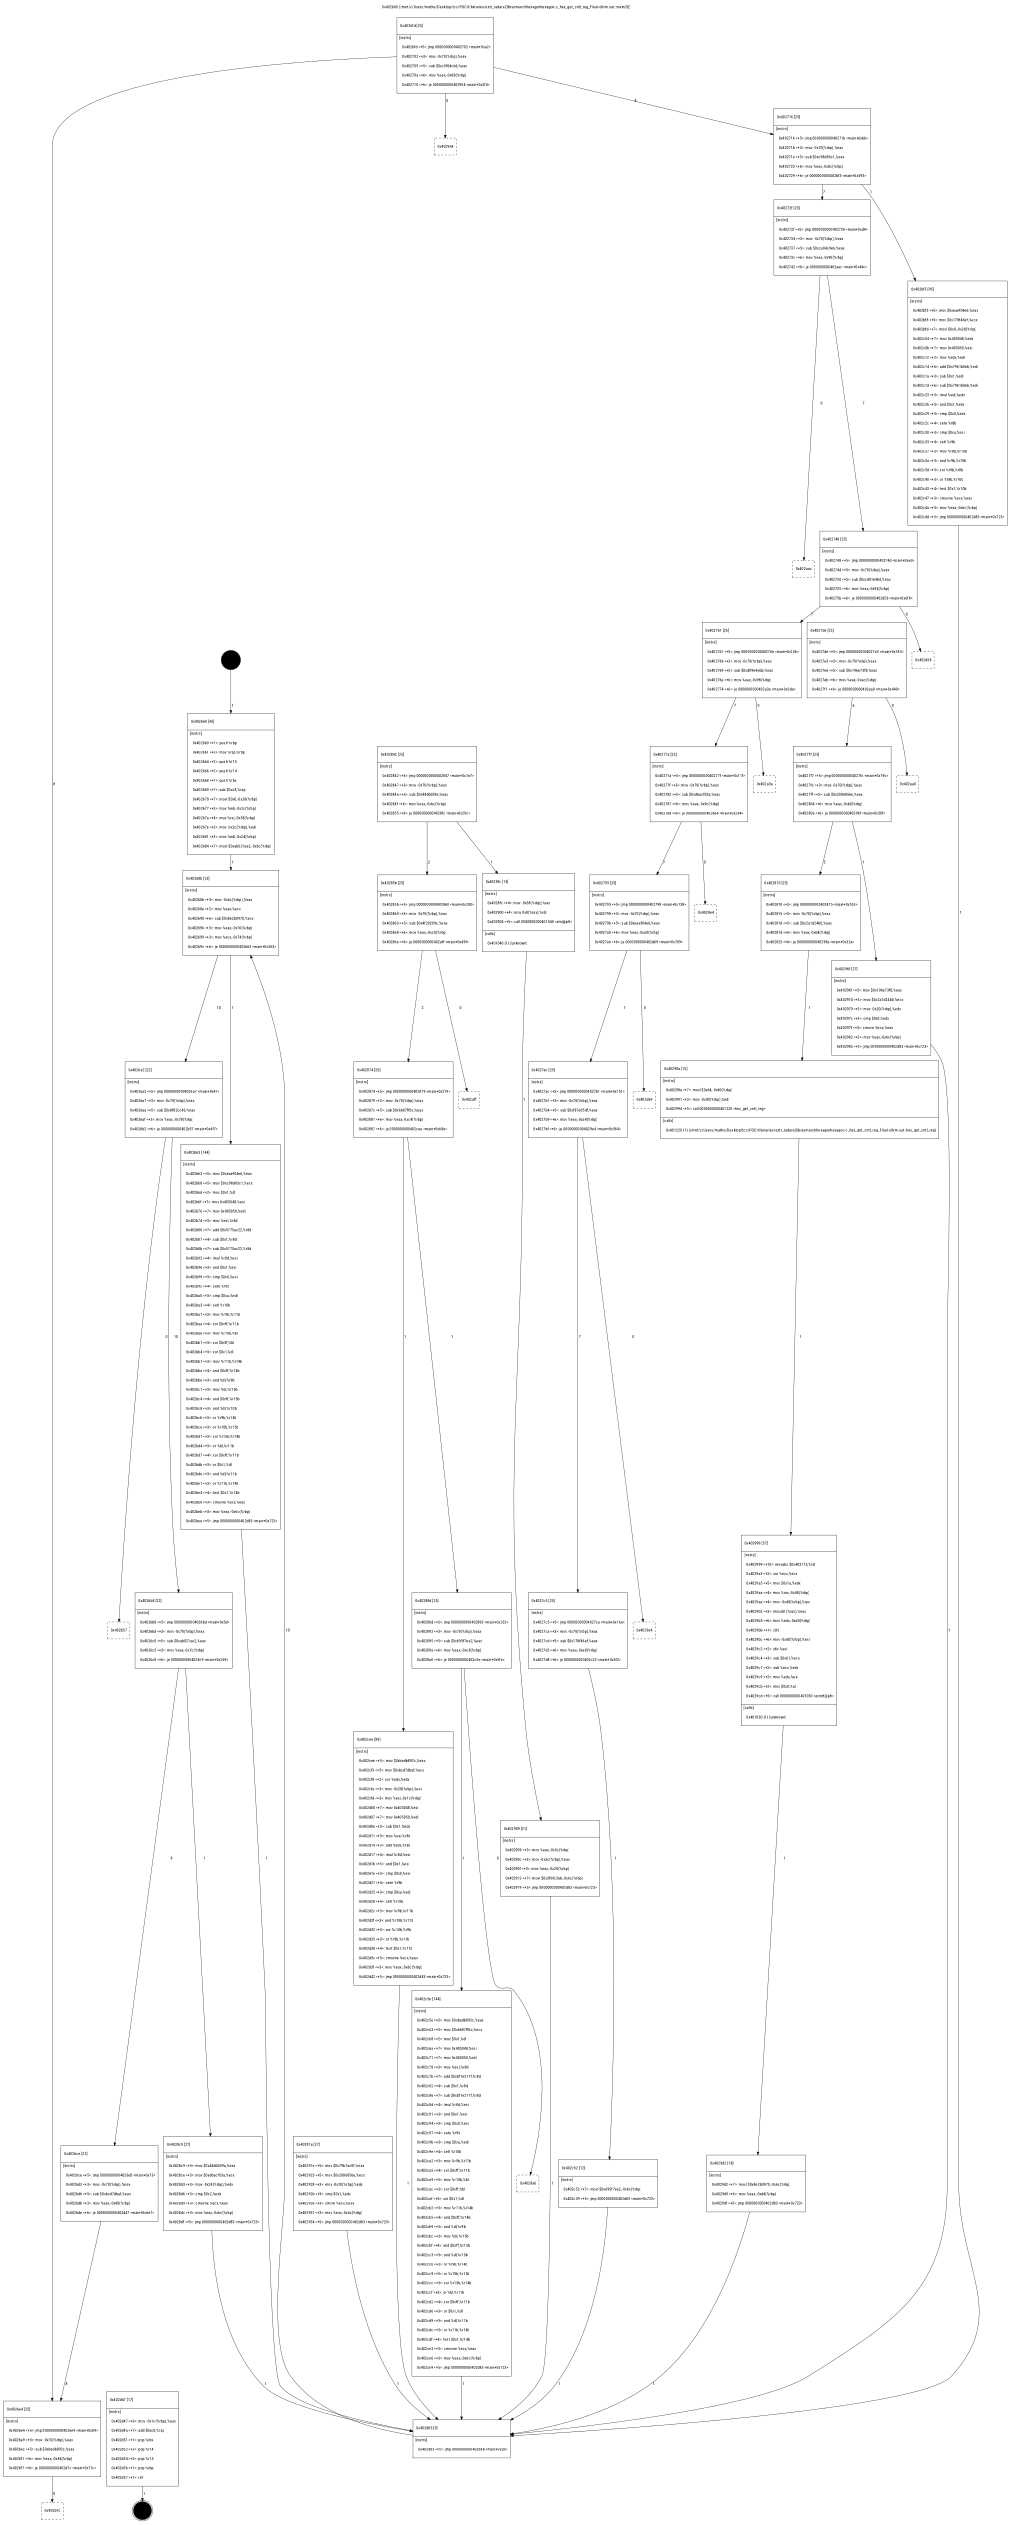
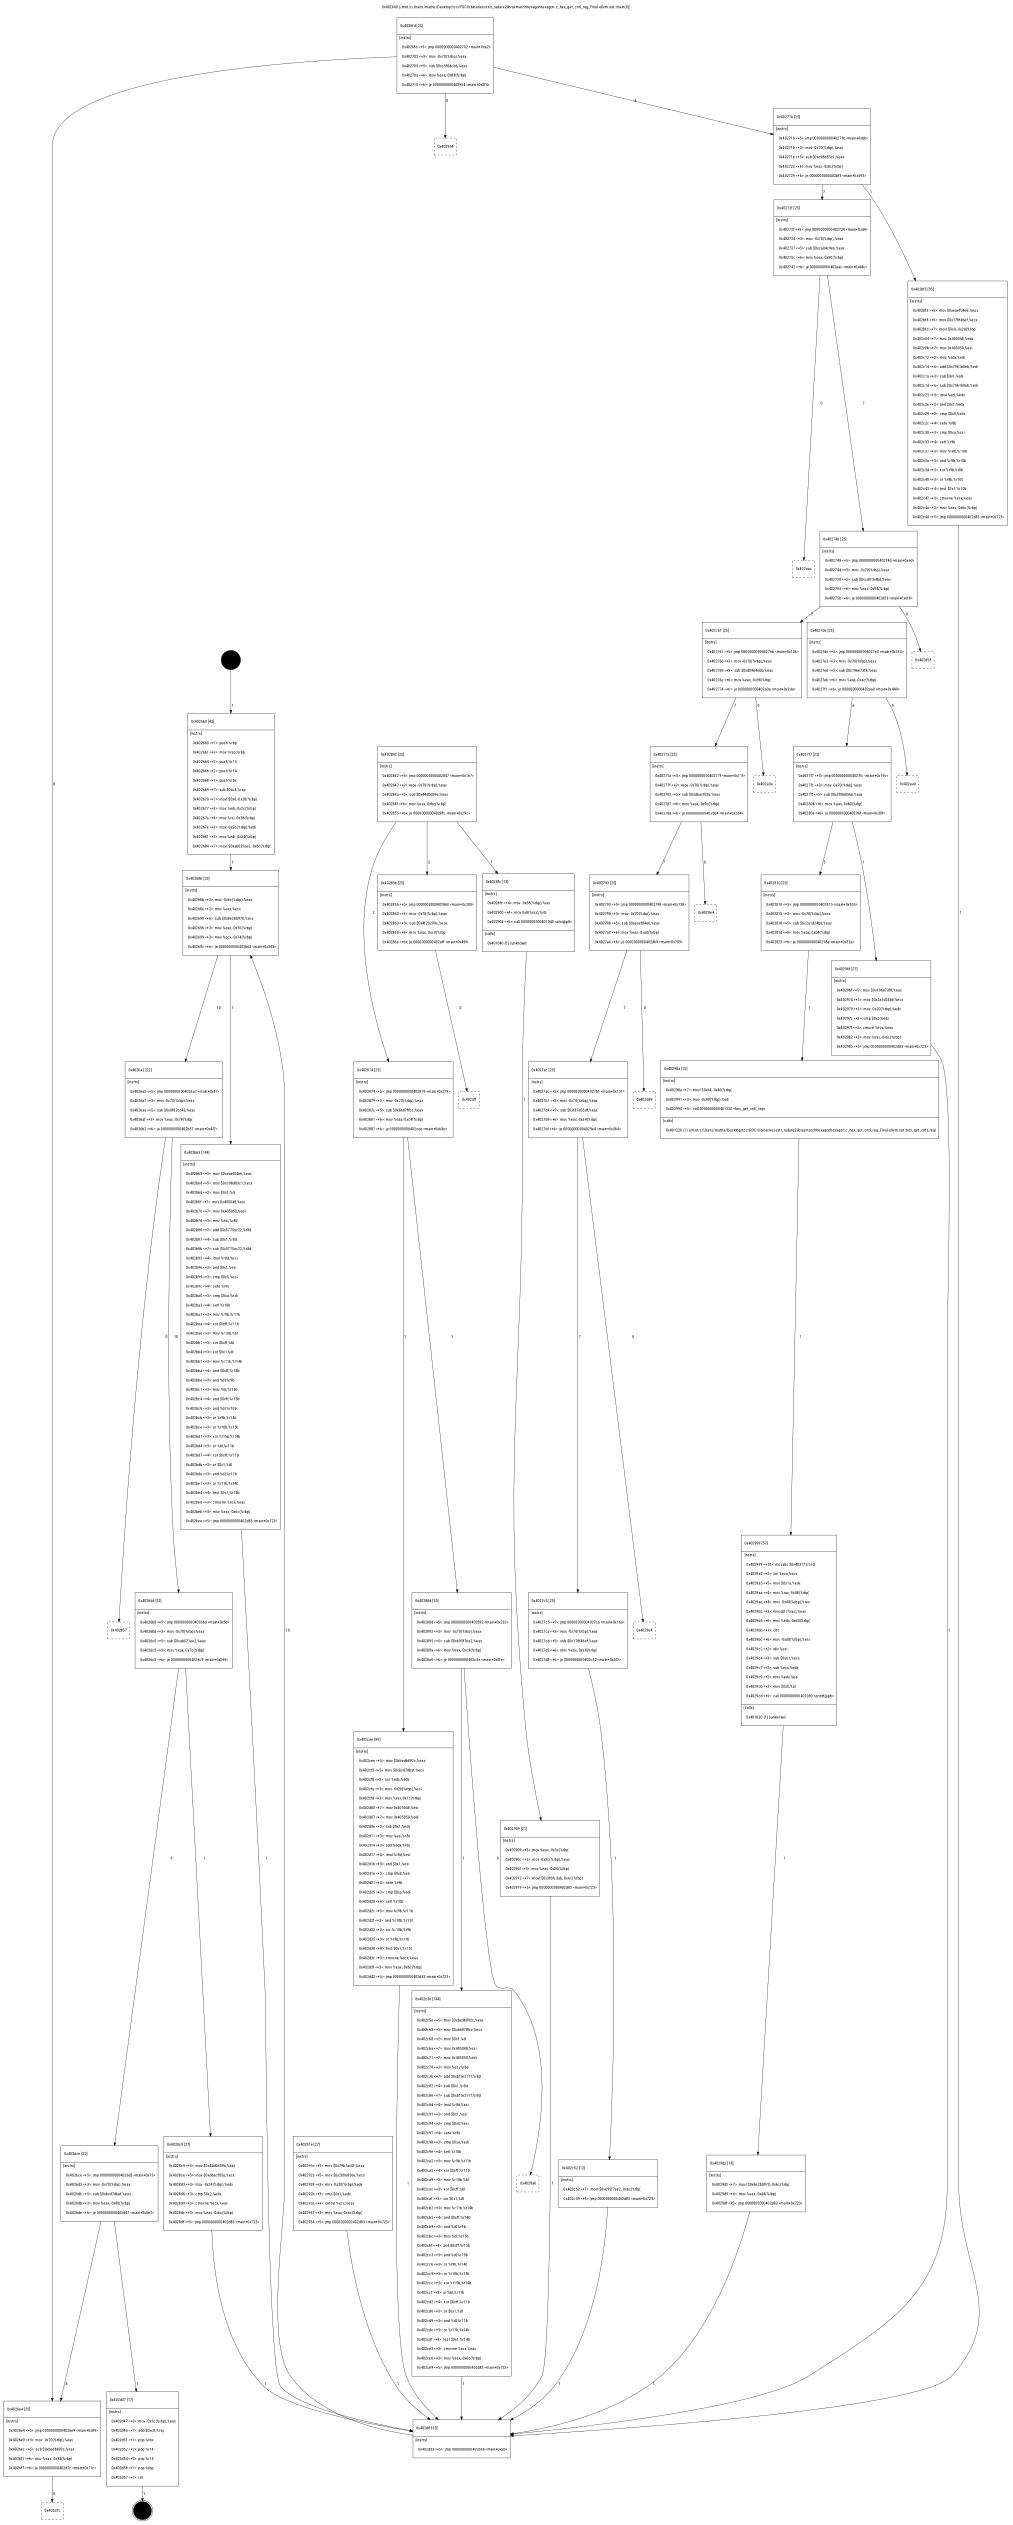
edge "0x40285b [25]" -> "0x402874 [25]": now "0x402842 [25]" -> "0x402874 [25]"
edge "0x4026ce [22]" -> "0x402d47 [17]": added, label "1"
